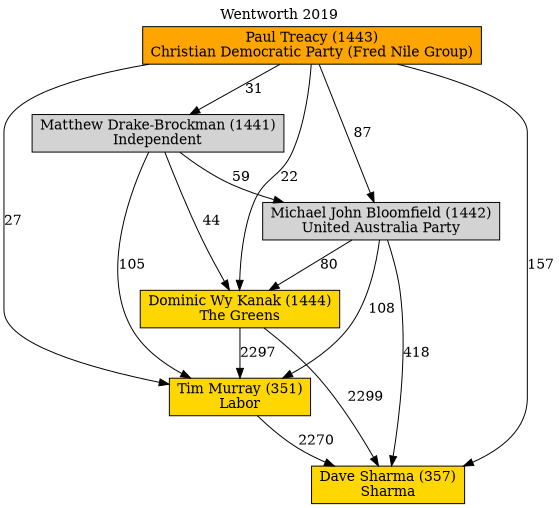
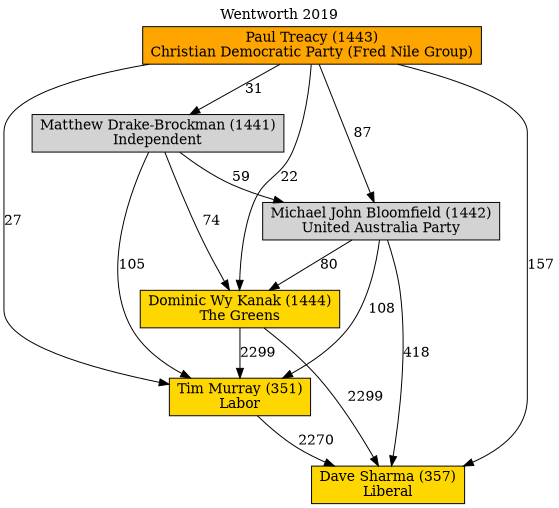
edge "Matthew Drake-Brockman (1441) Independent" -> "Dominic Wy Kanak (1444) The Greens": label "44" -> "74"
edge "Dominic Wy Kanak (1444) The Greens" -> "Tim Murray (351) Labor": label "2297" -> "2299"
node "Dave Sharma (357) Sharma": label "Dave Sharma (357) Sharma" -> "Dave Sharma (357) Liberal"
